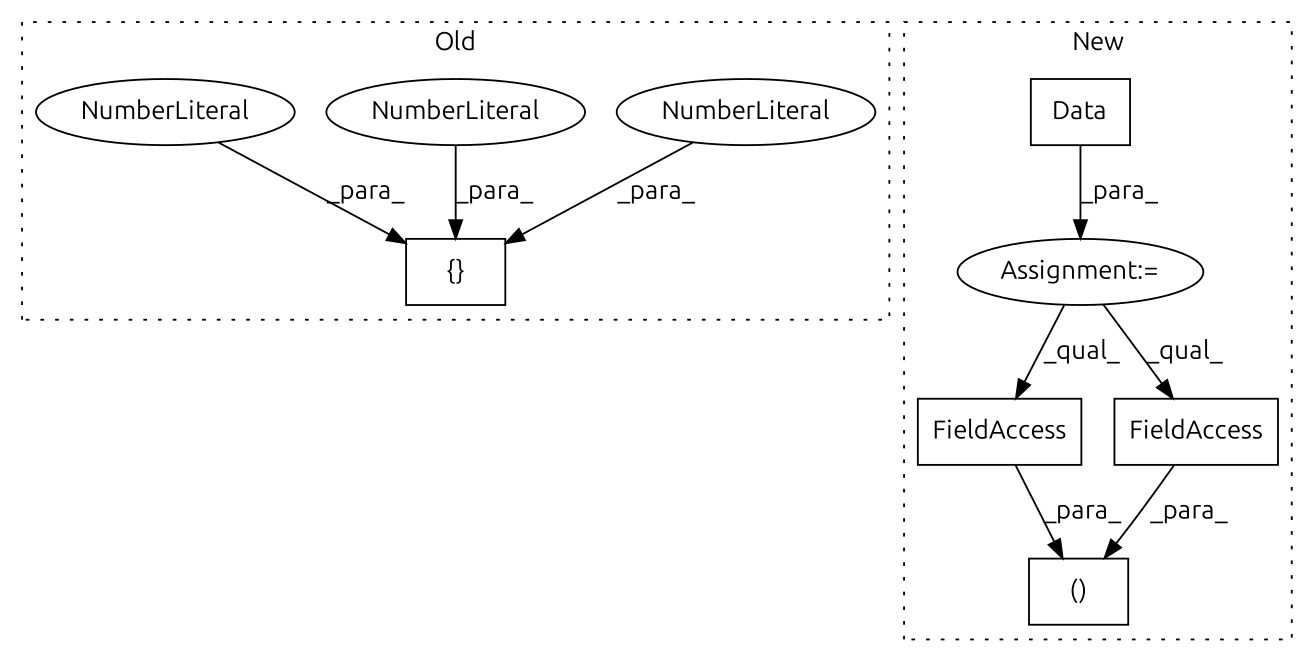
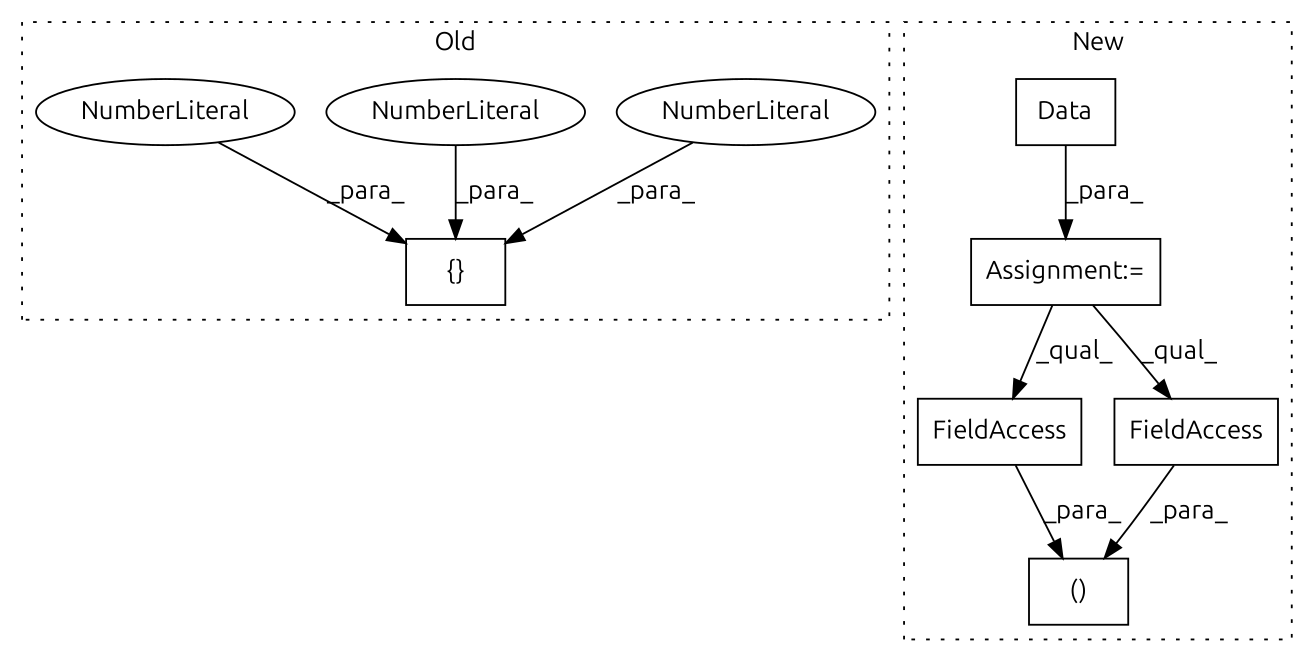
node "Assignment:=": shape ellipse -> box
